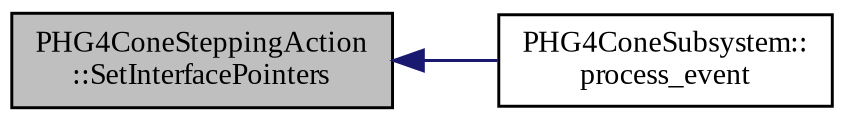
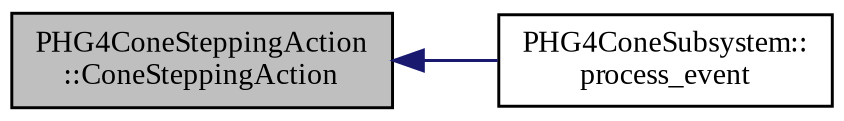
node "PHG4ConeSteppingAction ::SetInterfacePointers": label "PHG4ConeSteppingAction ::SetInterfacePointers" -> "PHG4ConeSteppingAction ::ConeSteppingAction"
